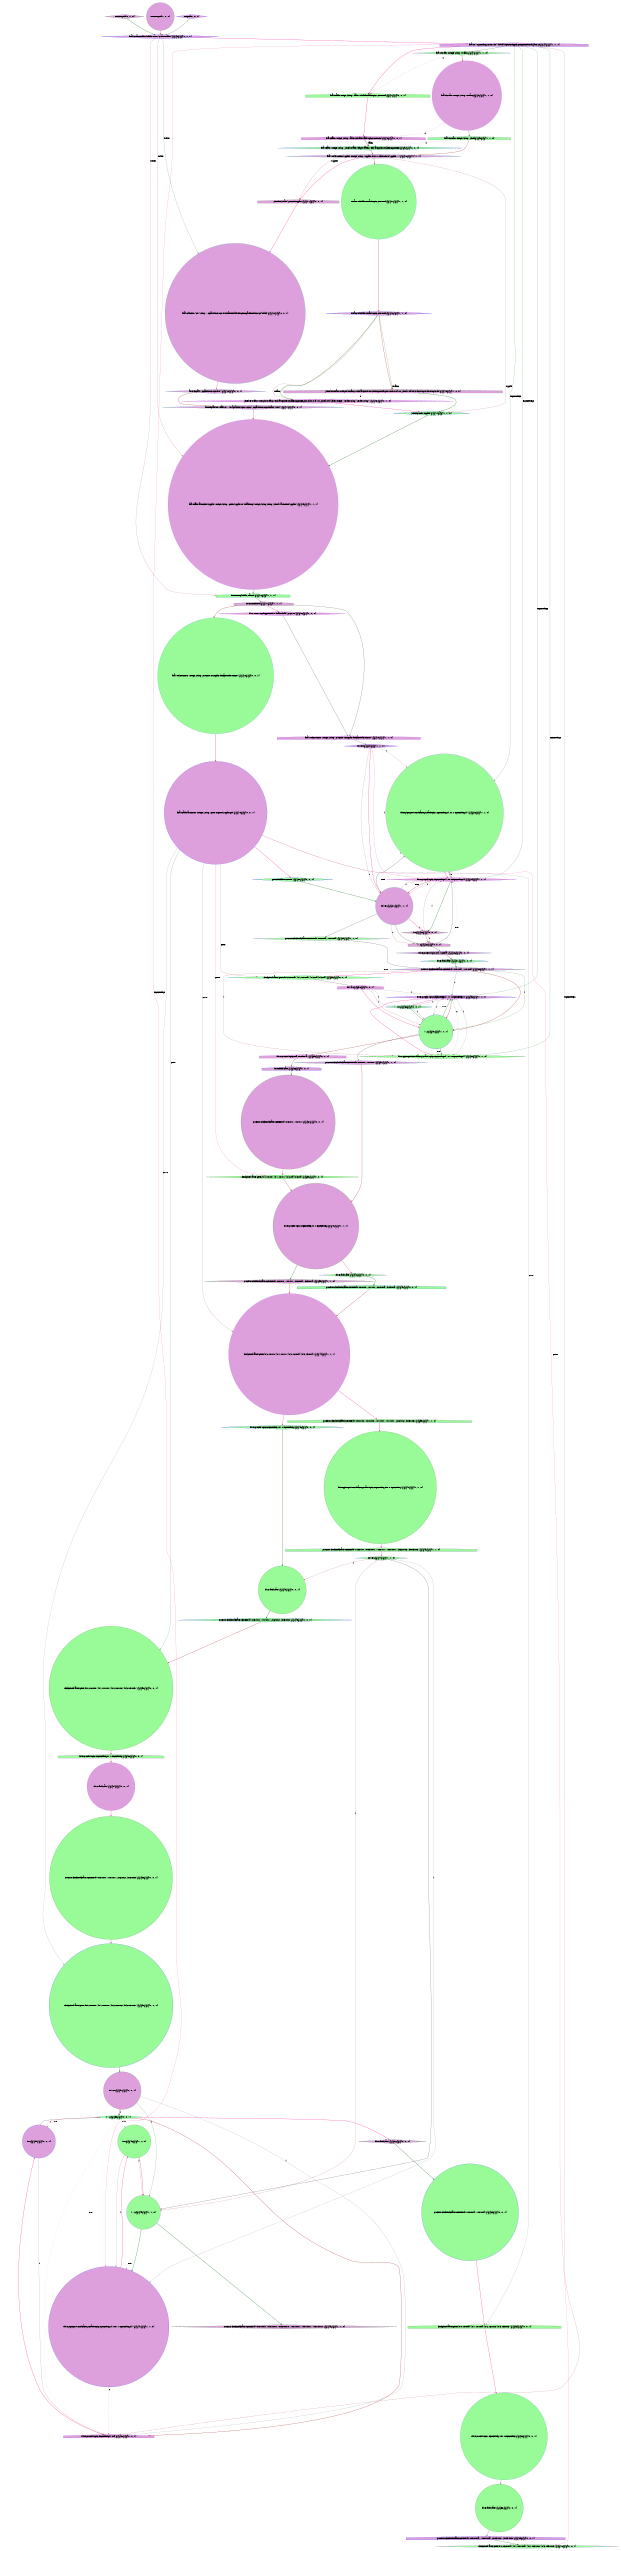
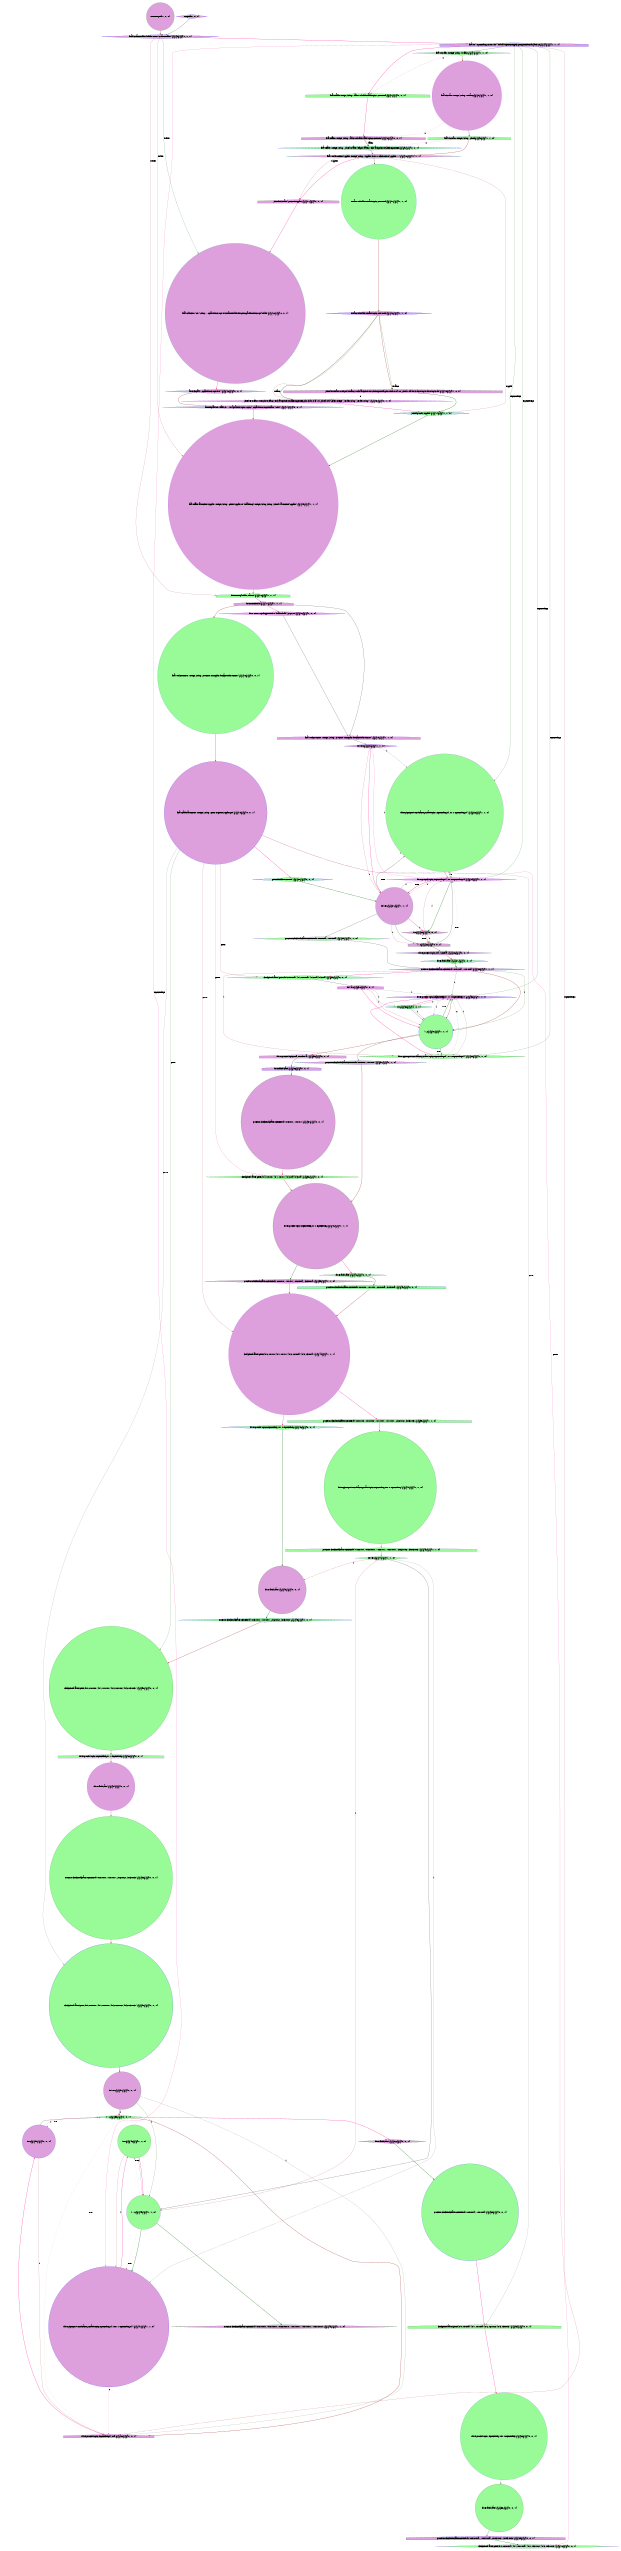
node "testOuterJoin['0', '1', '0']": removed
edge "i++@@@32@@@['0', '0', '1']" -> "i++@@@23@@@['0', '0', '1']": now "i < 2@@@22@@@['0', '0', '1']" -> "i++@@@23@@@['0', '0', '1']"
node "driver.flushState()@@@48@@@['0', '0', '1']": fillcolor palegreen -> plum
edge "i < 2@@@58@@@['0', '0', '1']" -> "i++@@@46@@@['1', '1', '0']": now "i < 2@@@45@@@['1', '1', '0']" -> "i++@@@46@@@['1', '1', '0']"
